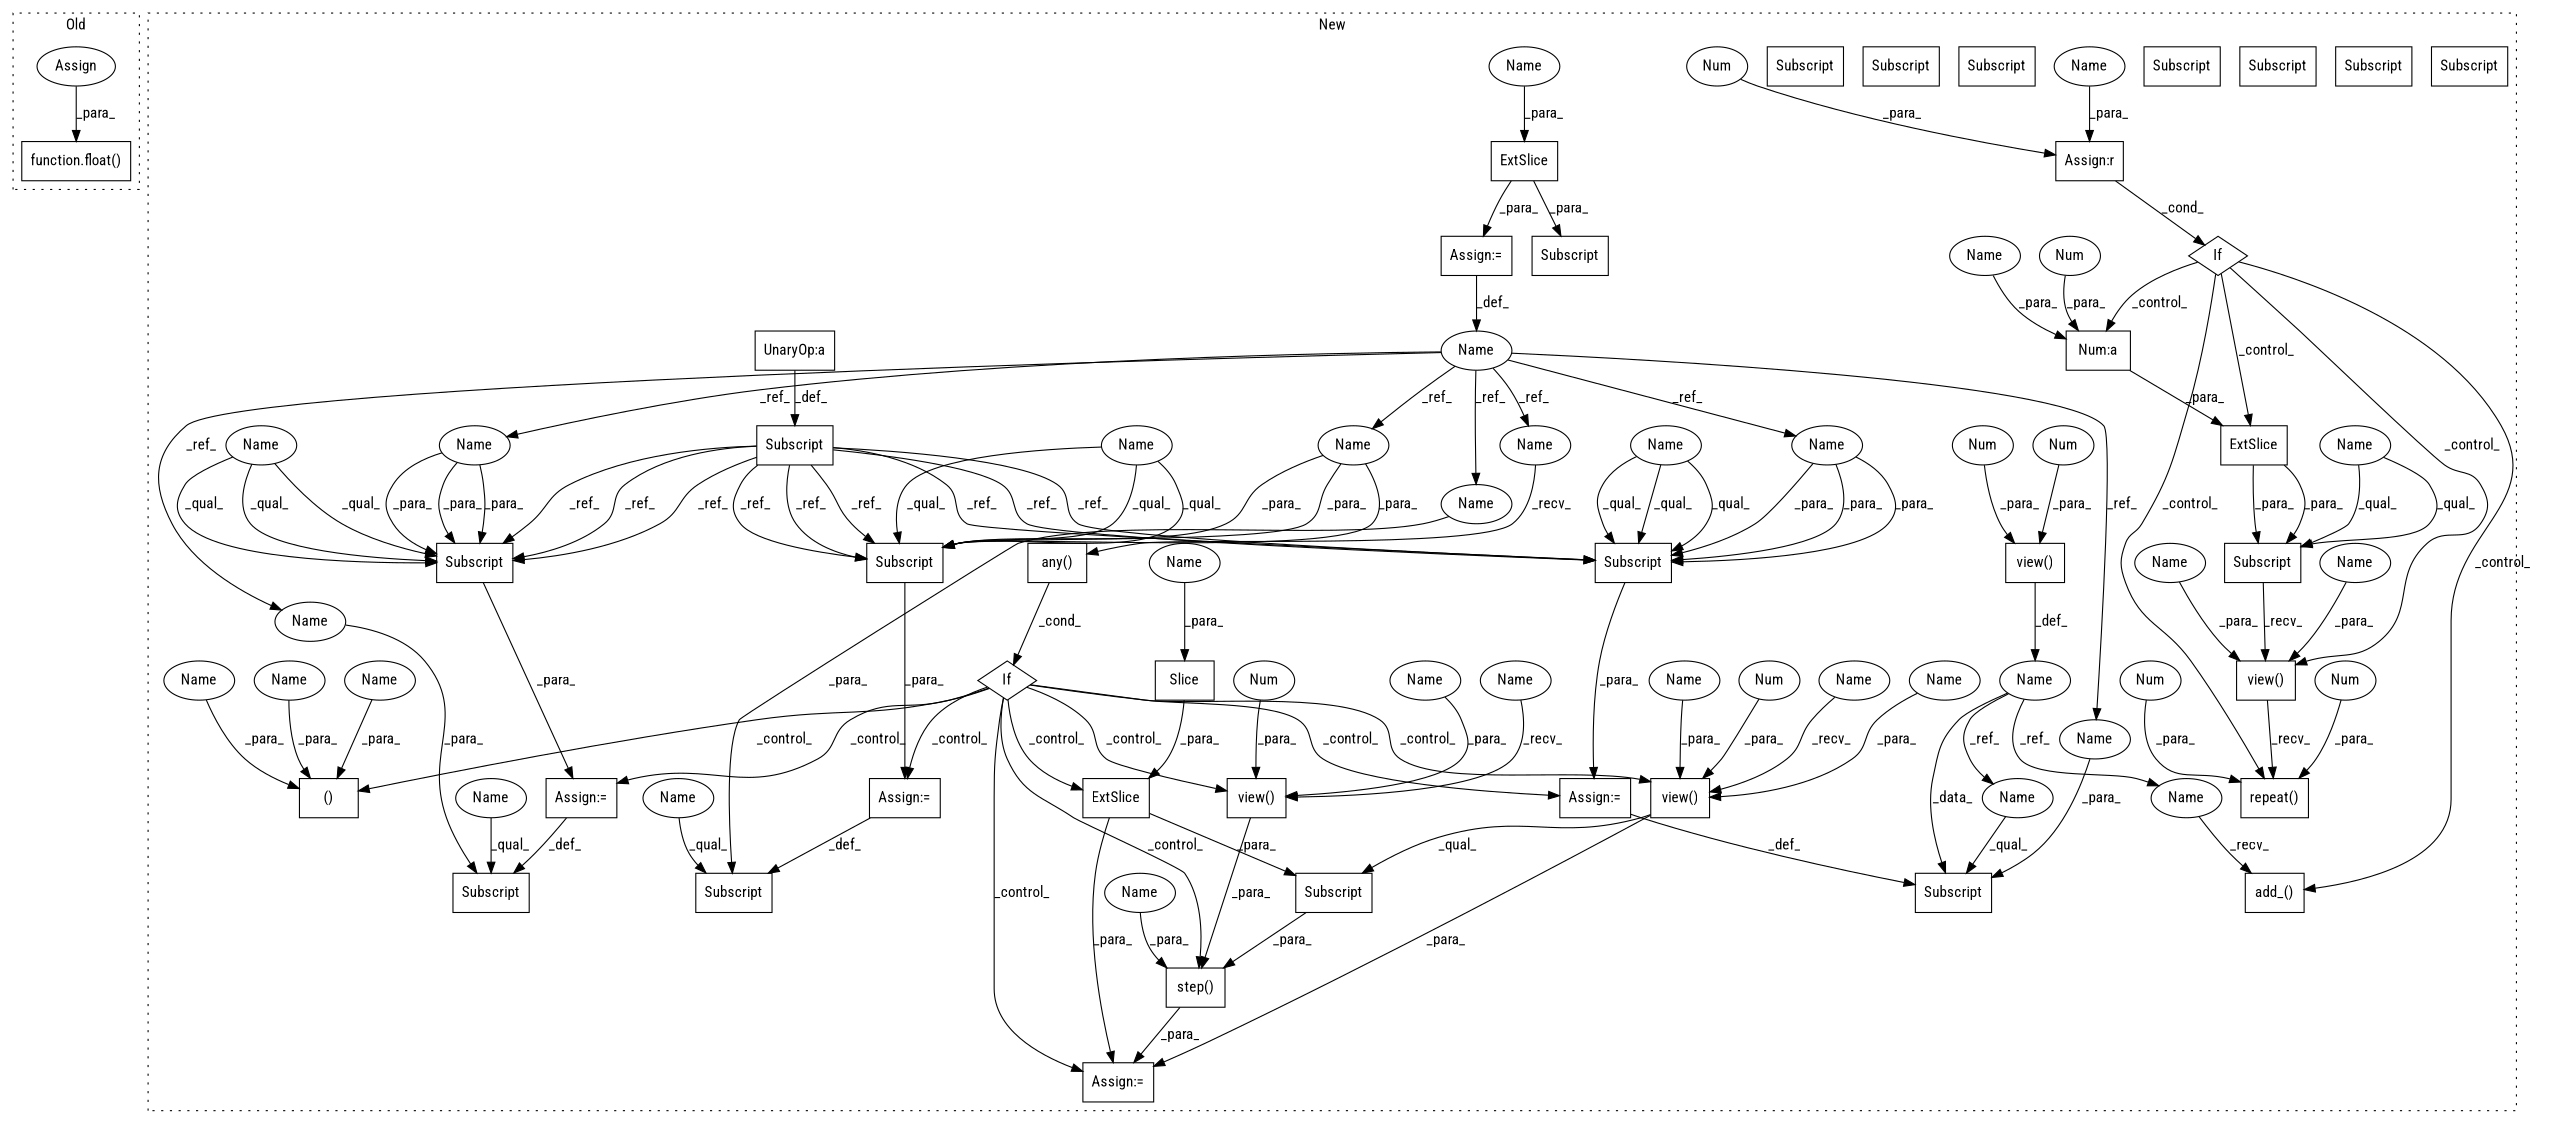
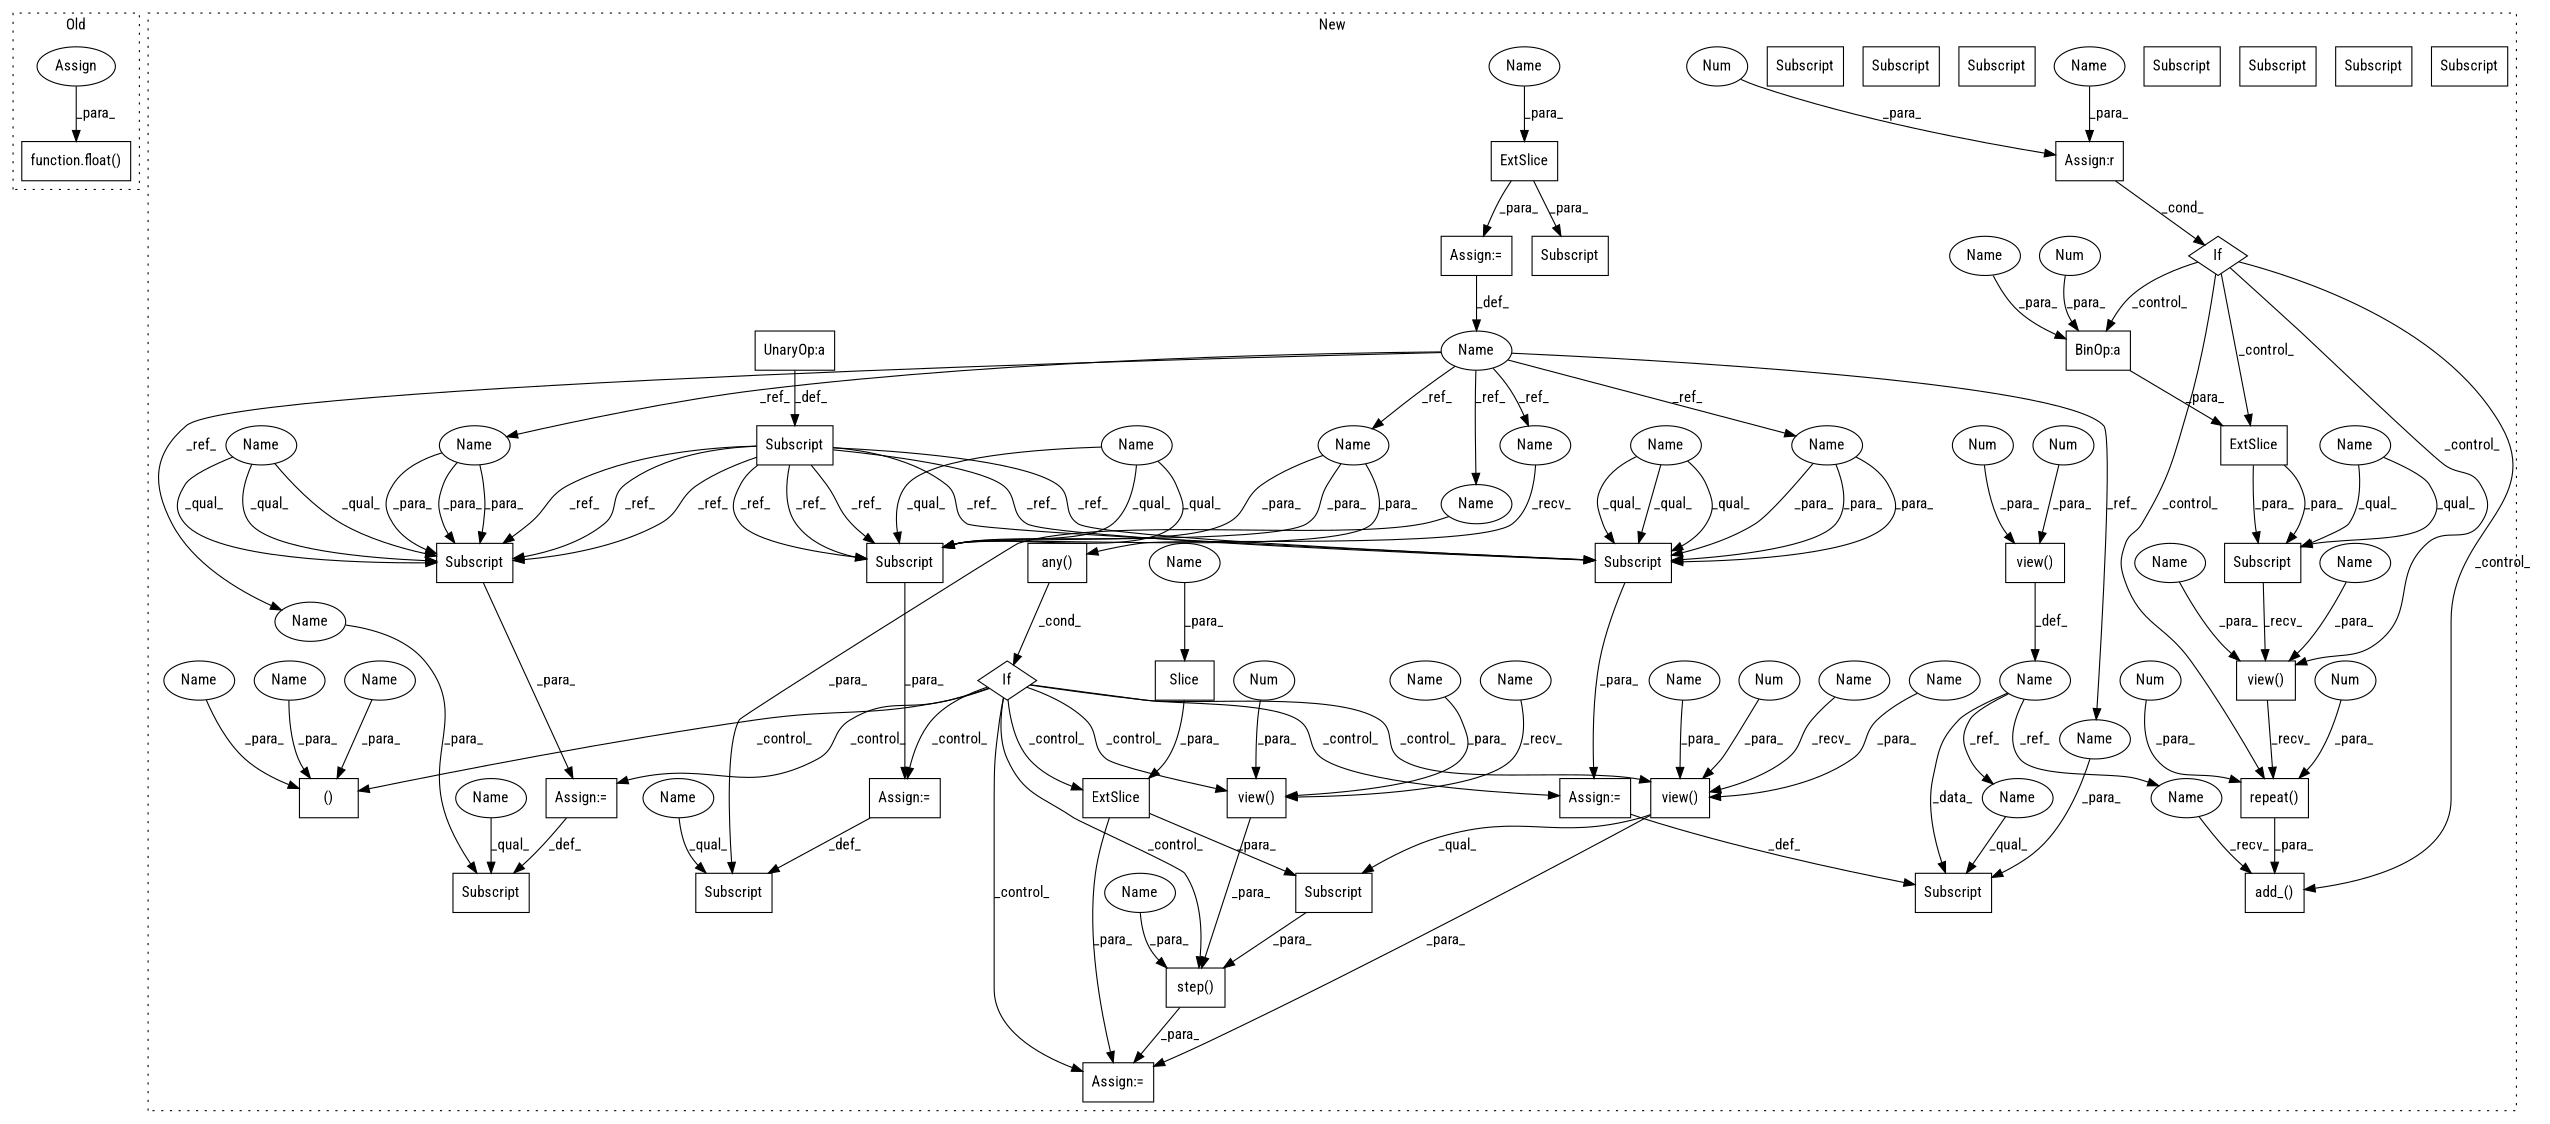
node "Num:a": label "Num:a" -> "BinOp:a"
edge "repeat()" -> "add_()": added, label "_para_"
